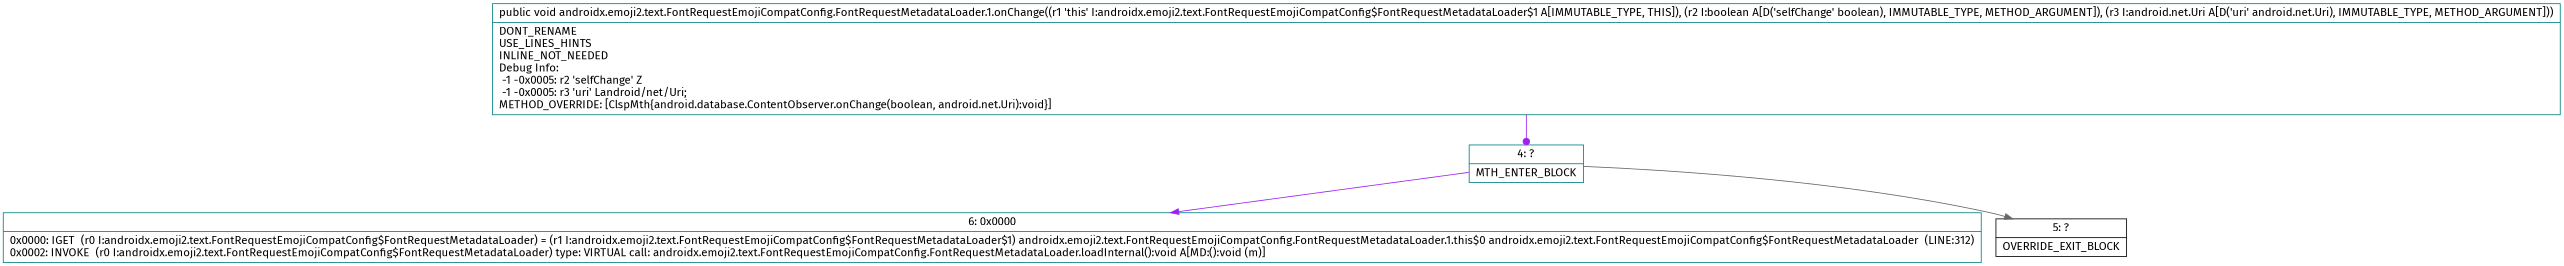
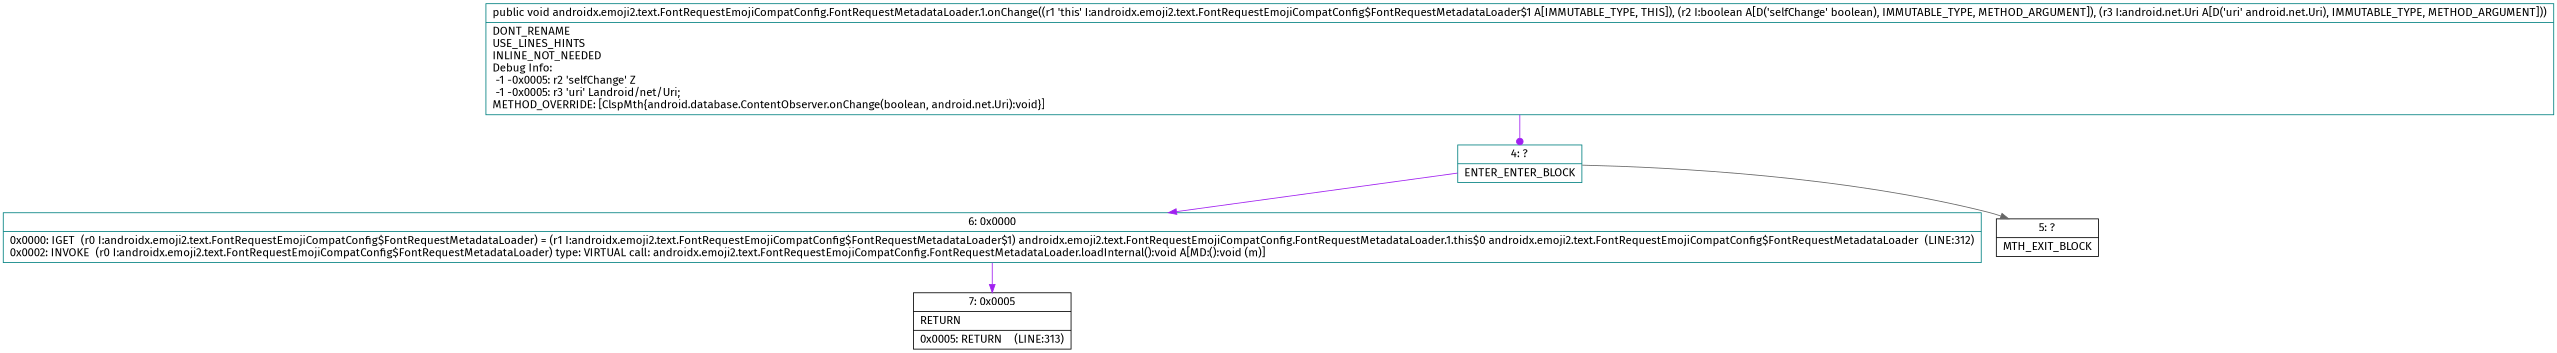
node "4: ?": text "MTH_ENTER_BLOCK" -> "ENTER_ENTER_BLOCK"
node "5: ?": text "OVERRIDE_EXIT_BLOCK" -> "MTH_EXIT_BLOCK"
node "7: 0x0005": added
